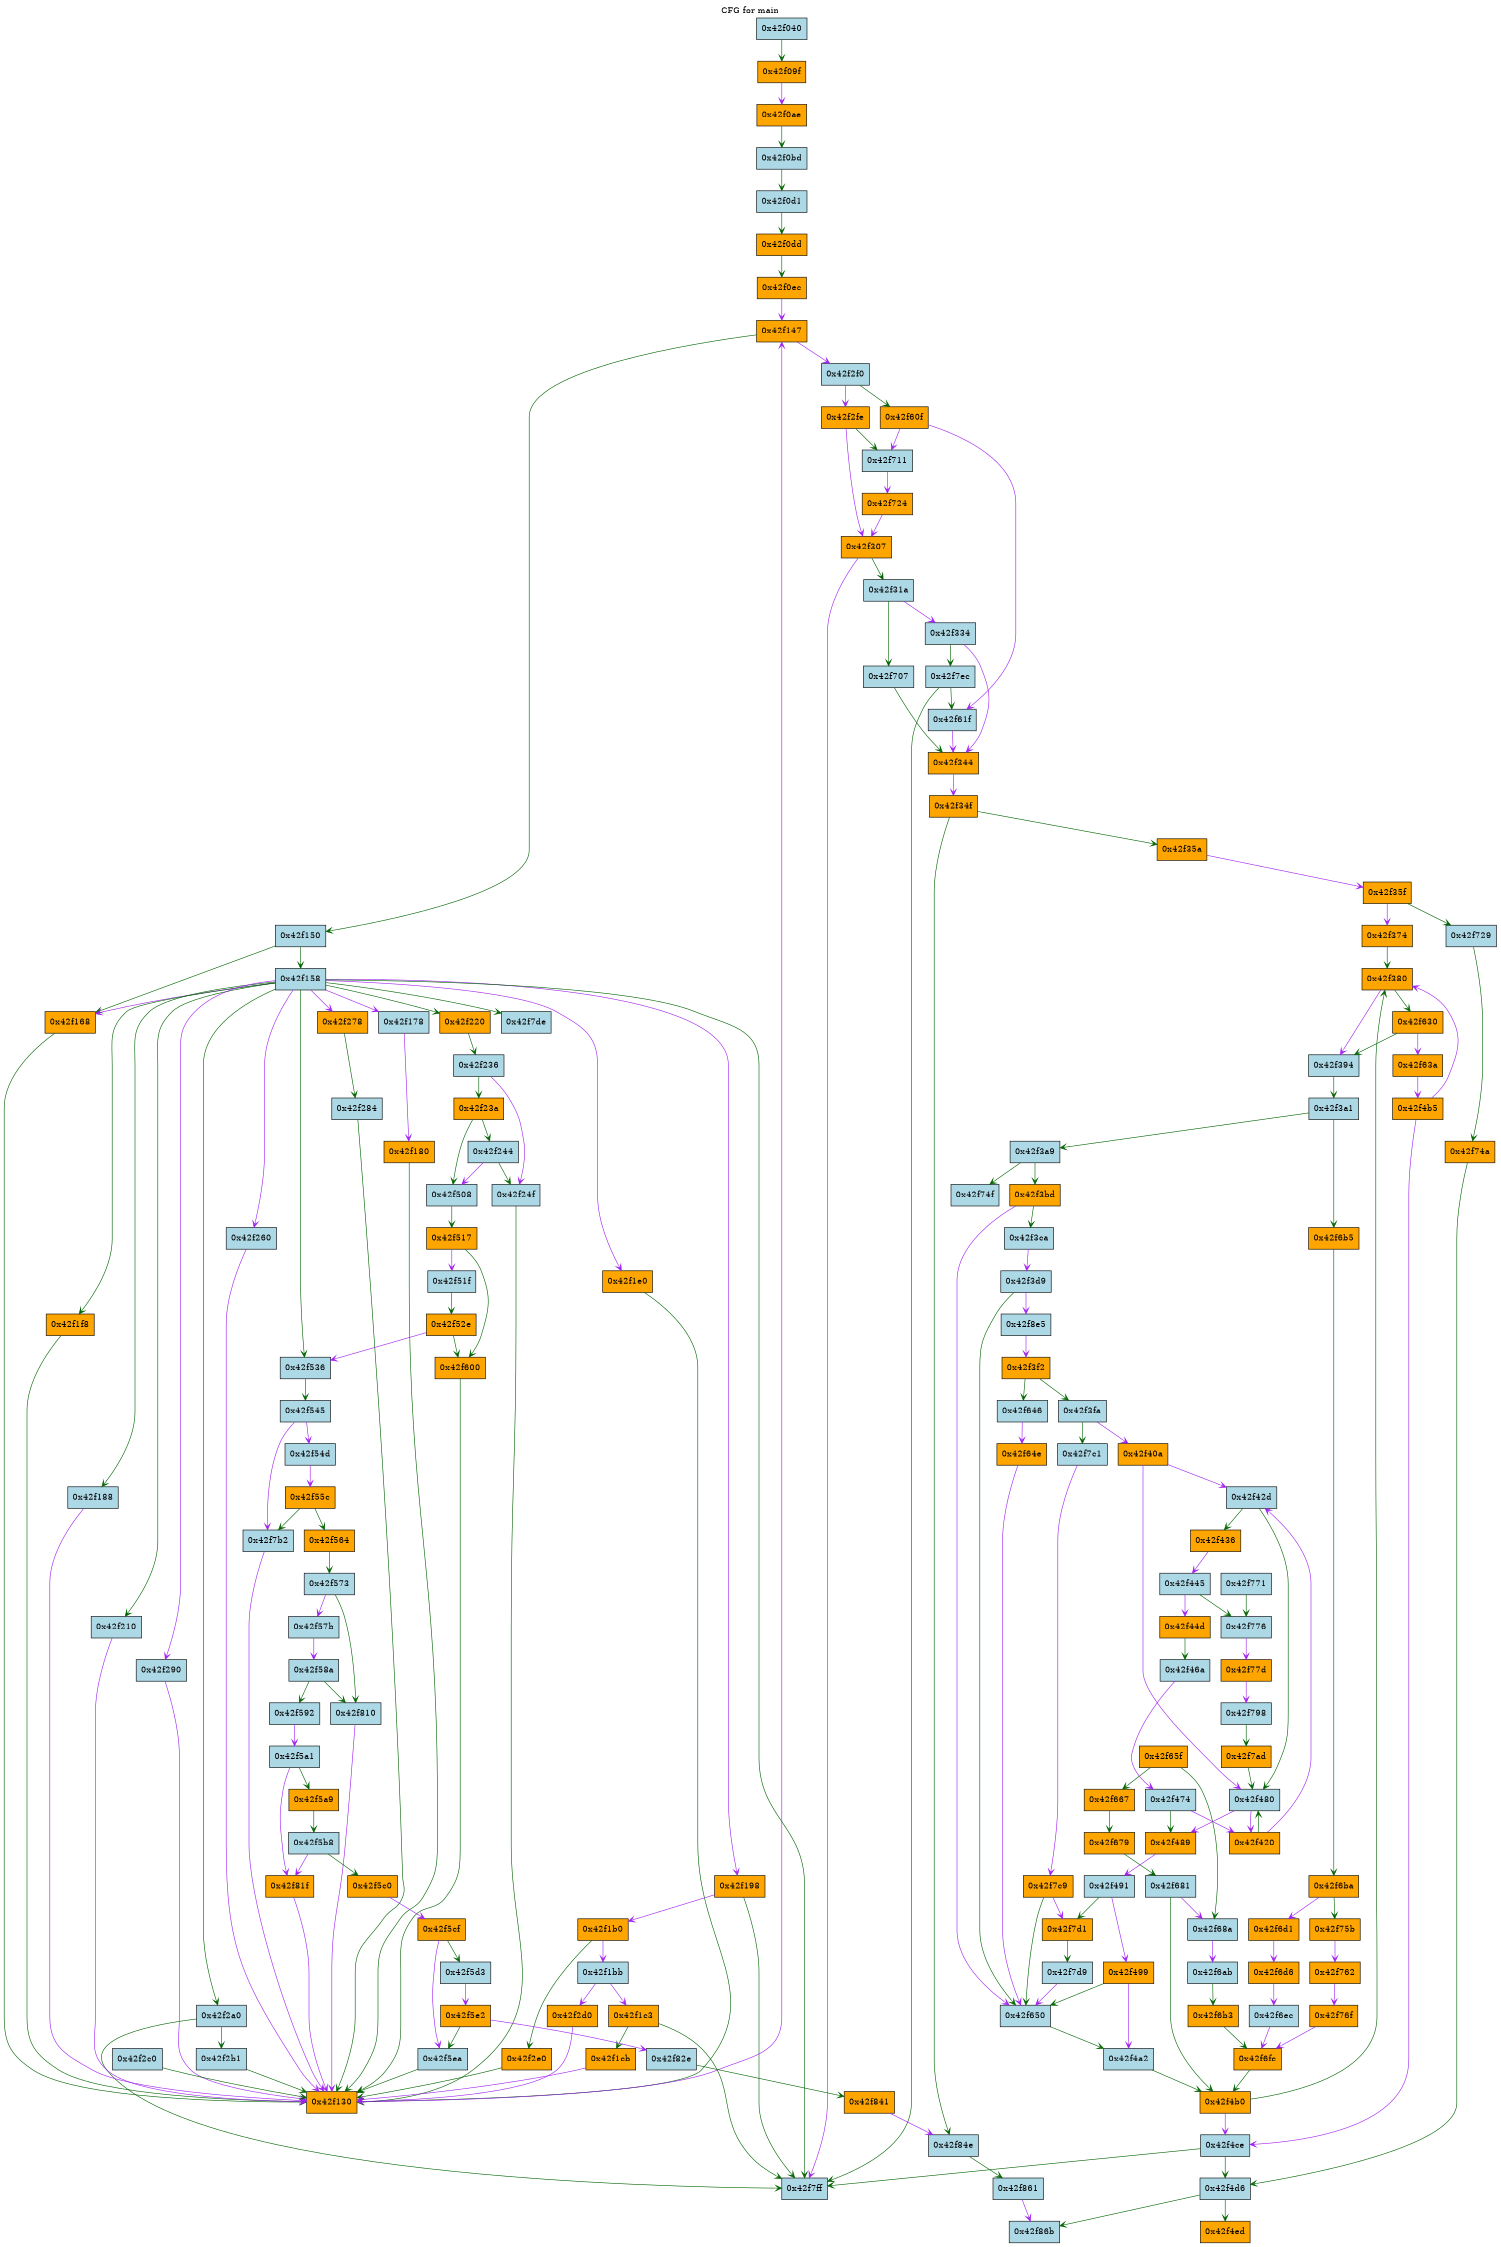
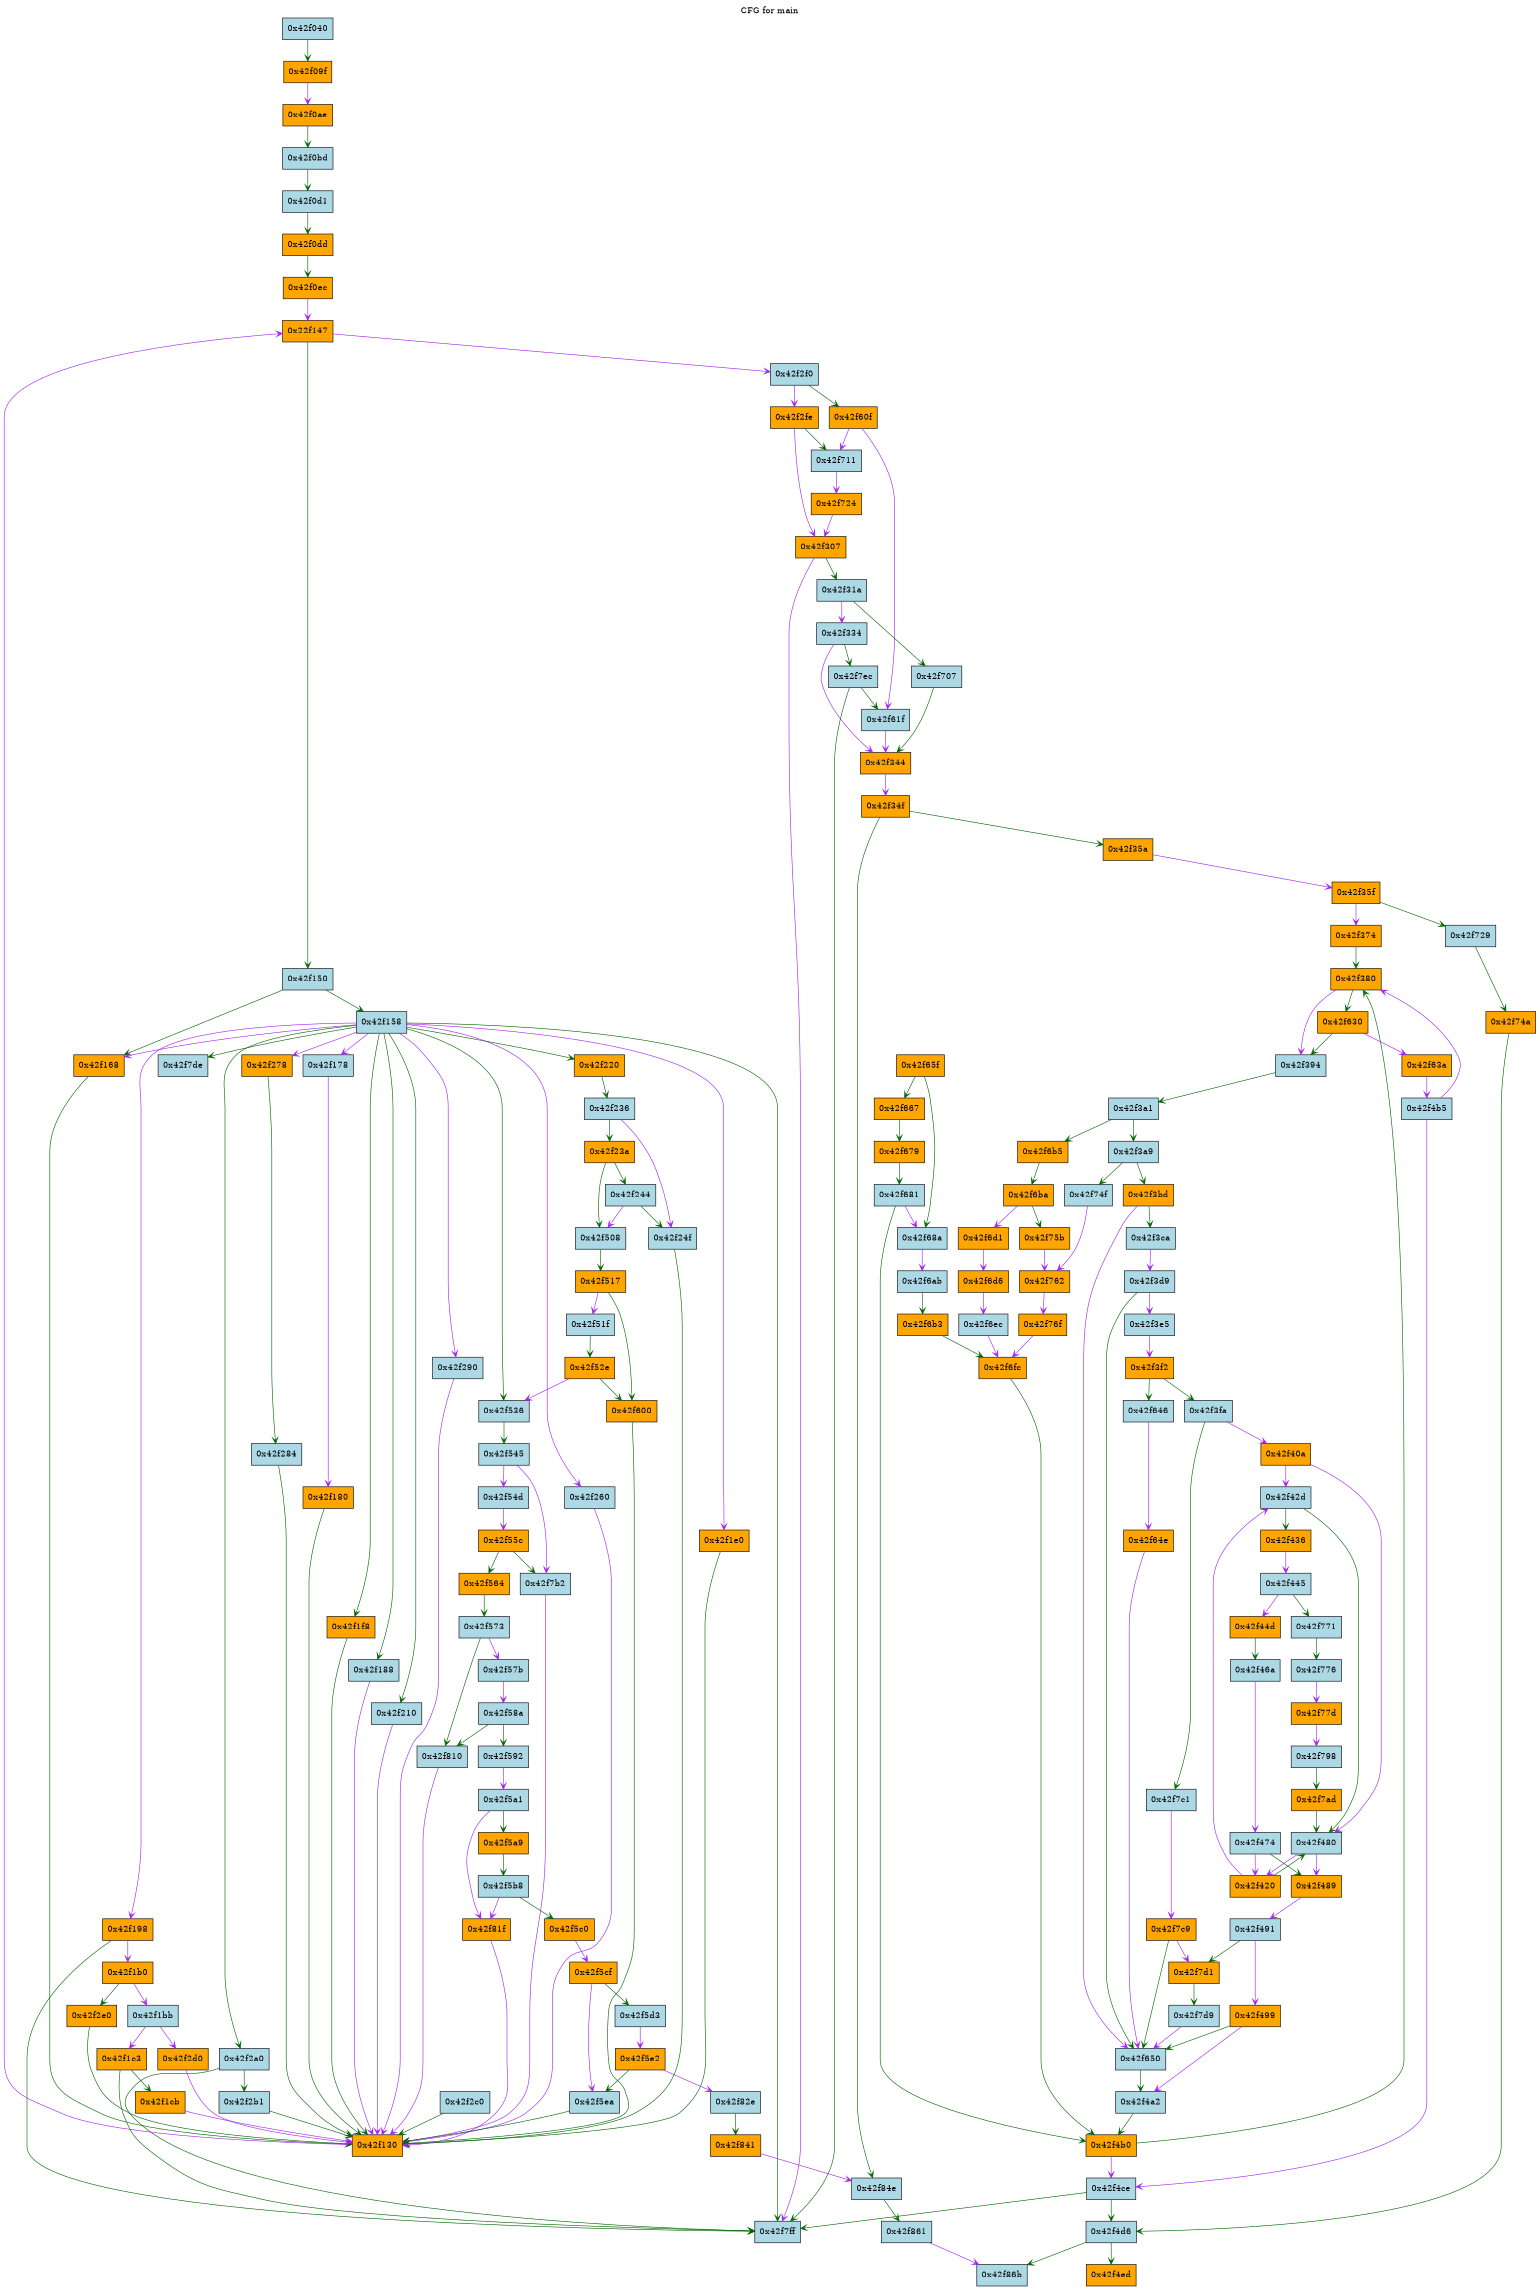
node "0x42f147": label "0x42f147" -> "0x22f147"
node "0x42f4b5": fillcolor orange -> lightblue
edge "0x42f74f" -> "0x42f762": added
node "0x42f8e5": label "0x42f8e5" -> "0x42f3e5"
edge "0x42f445" -> "0x42f776": now "0x42f445" -> "0x42f771"
